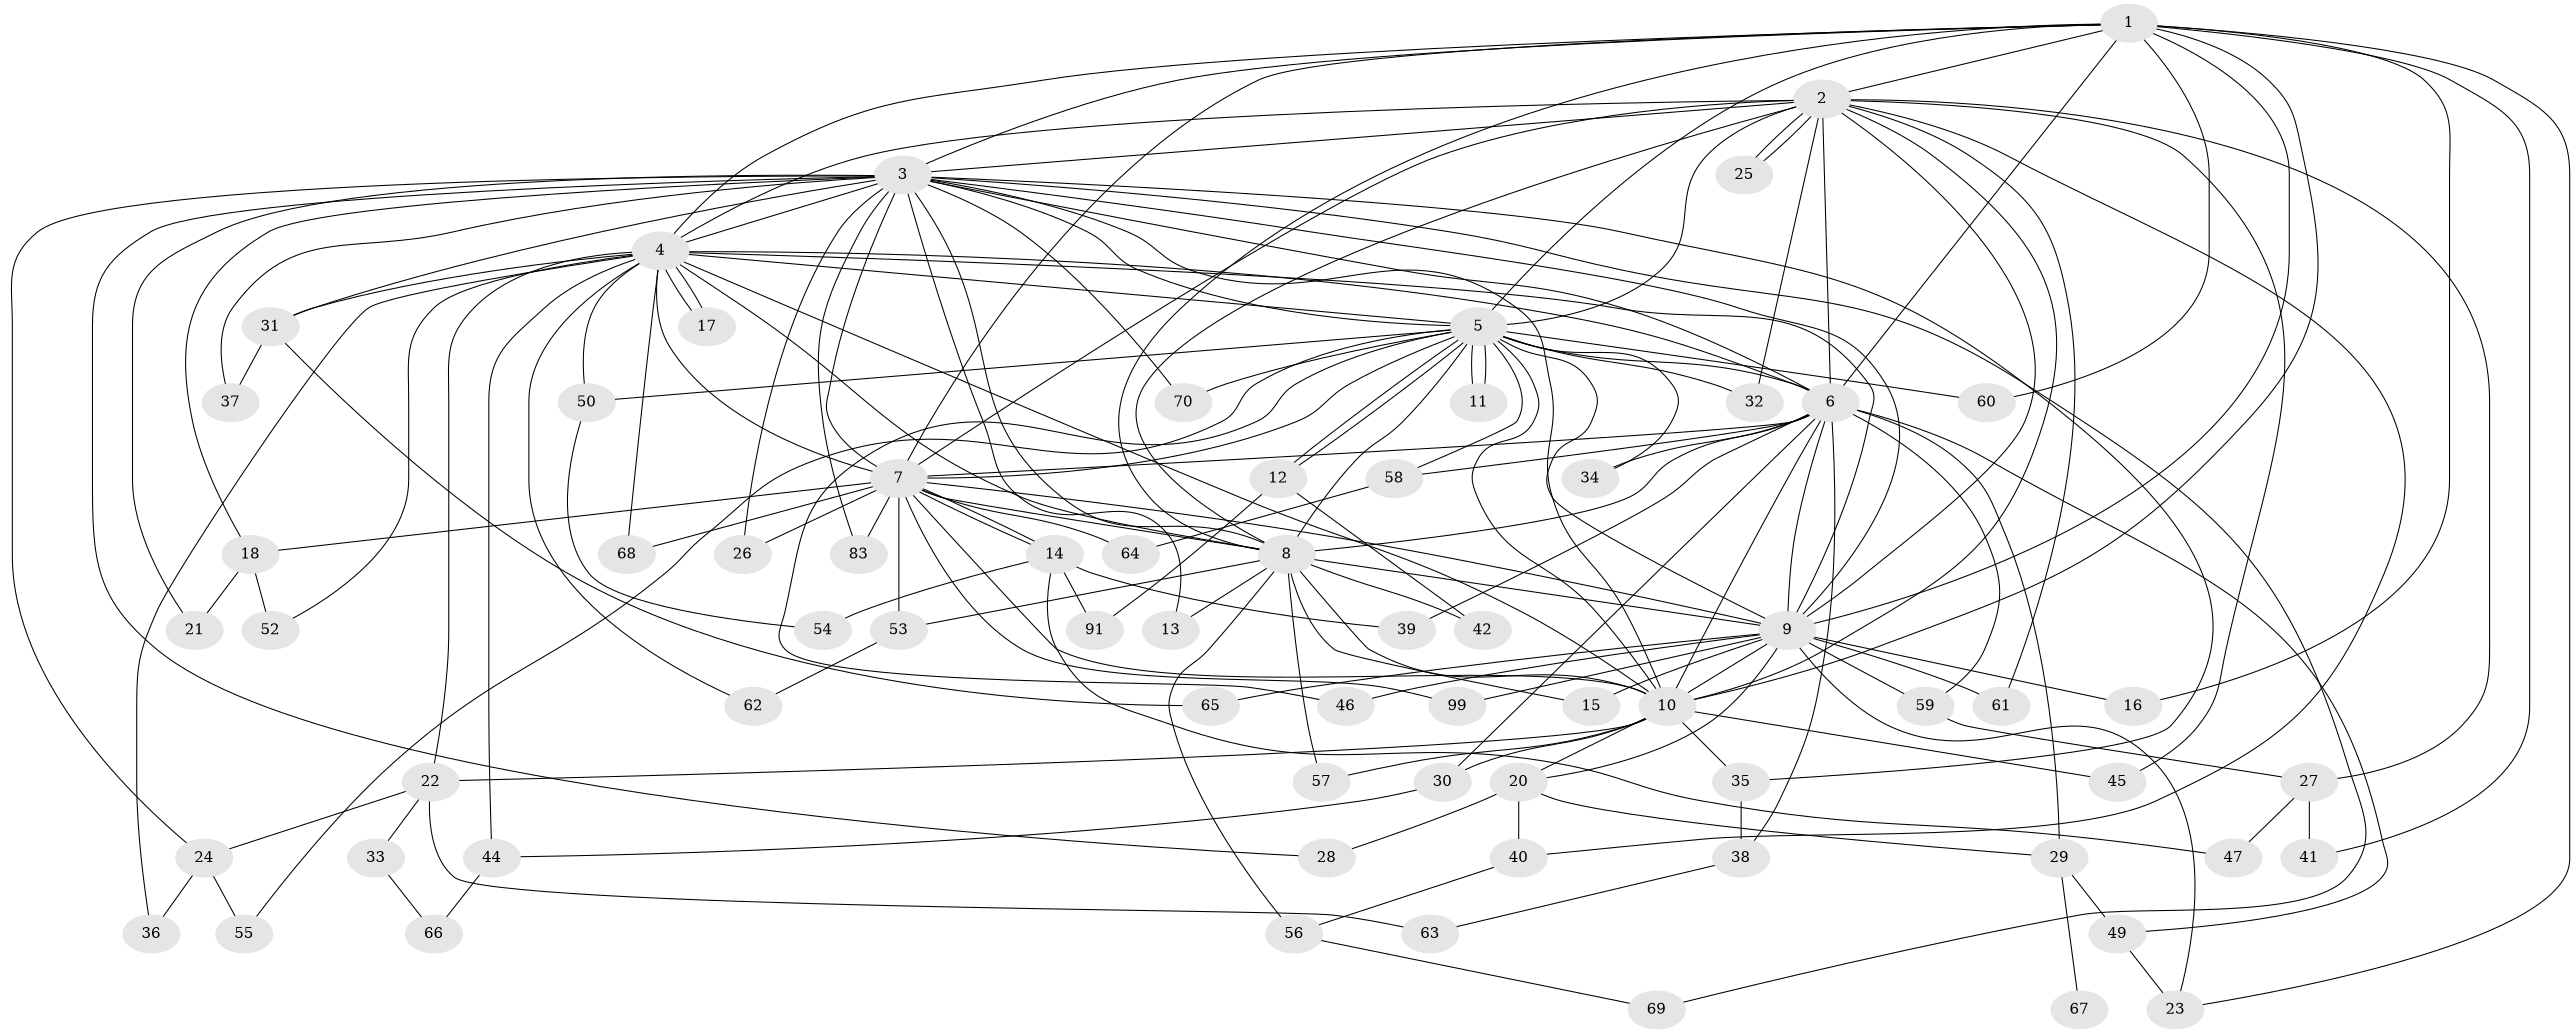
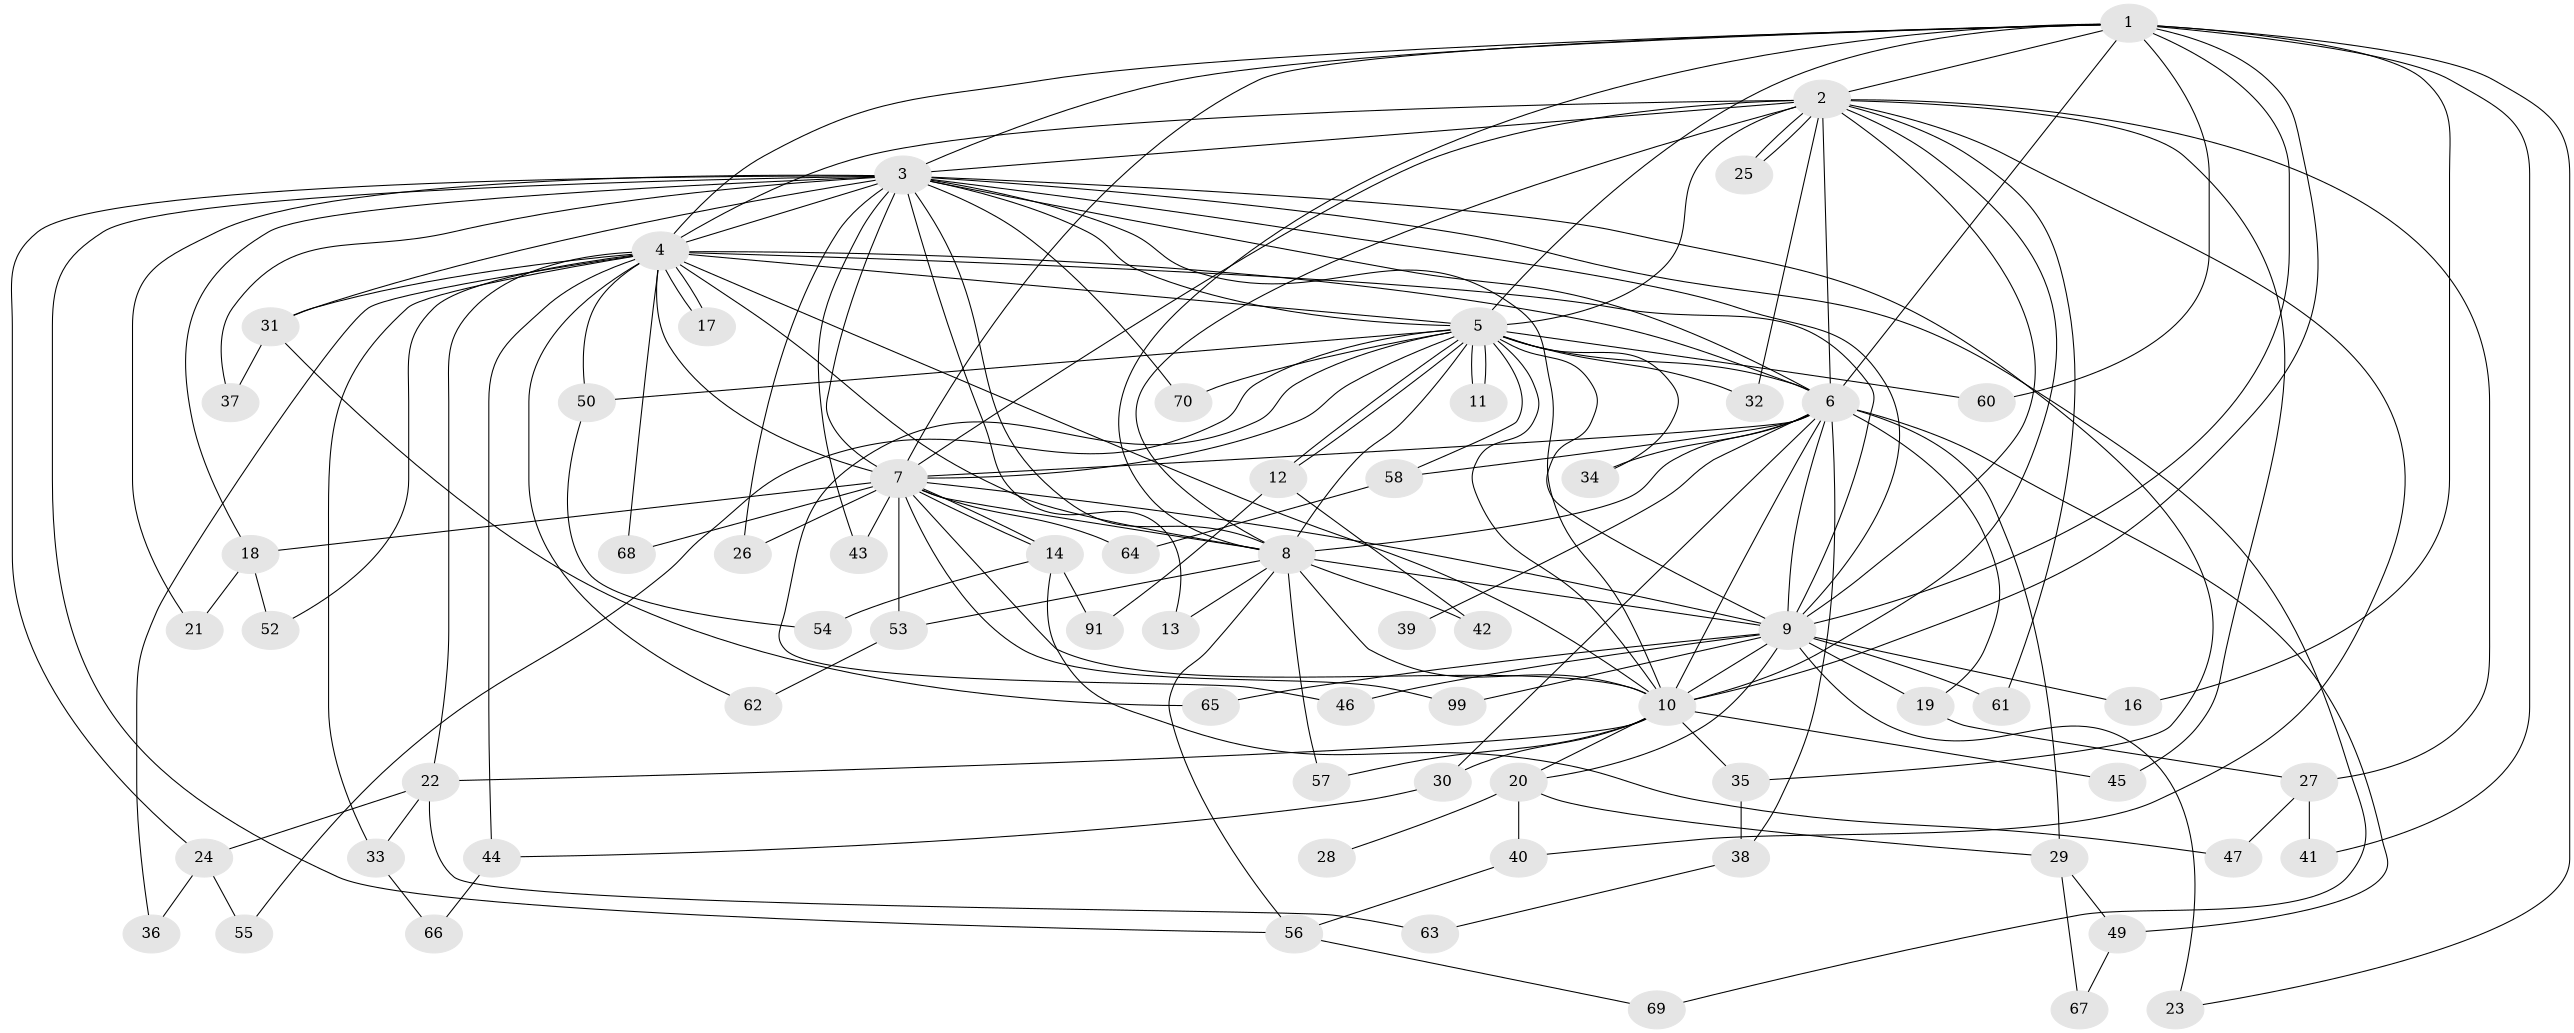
edge "4" -- "33": added
node "83": label "83" -> "43"
edge "3" -- "28": now "3" -- "56"
edge "14" -- "39": removed
node "15": removed
node "59": label "59" -> "19"
edge "49" -- "23": now "49" -- "67"
